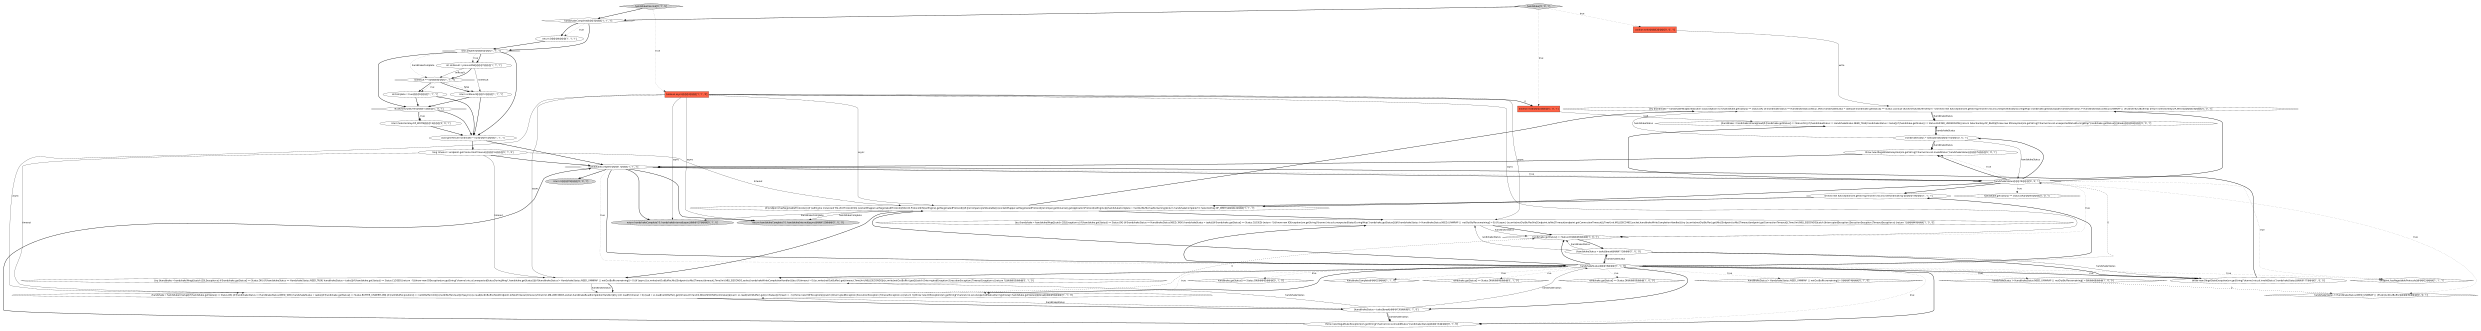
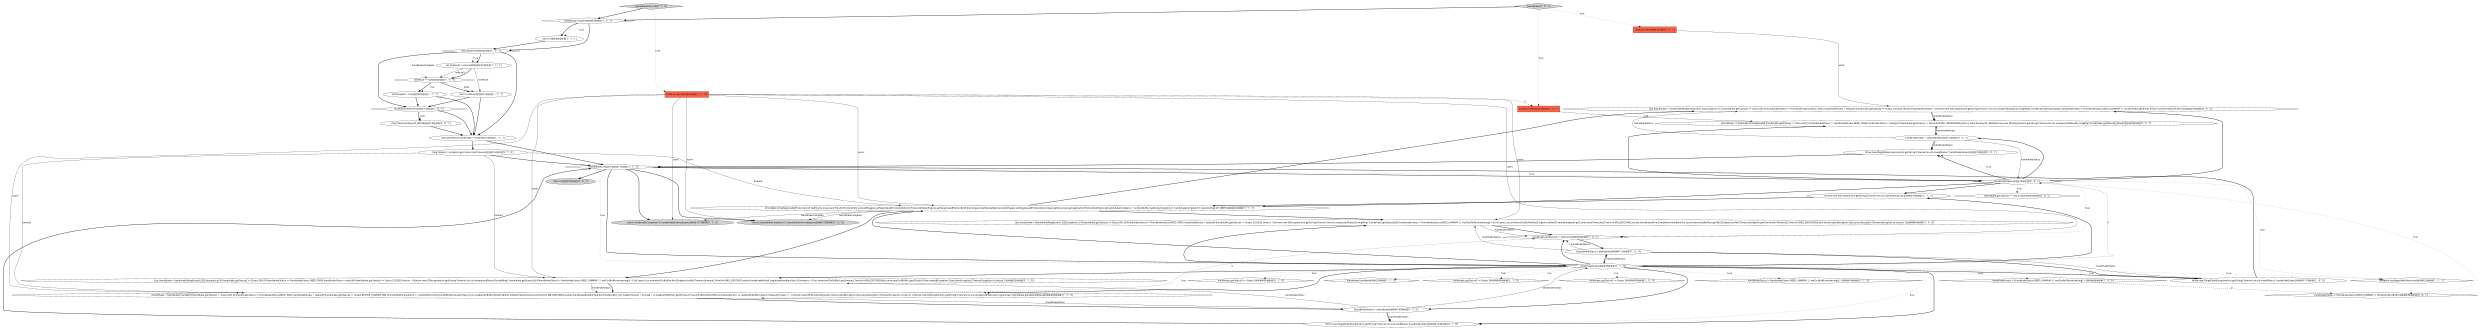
edge "boolean async@@@2@@@['1', '1', '0']" -> "boolean read@@@2@@@['0', '0', '1']": style bold -> dashed
